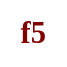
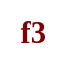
node "f5": label "f5" -> "f3"
